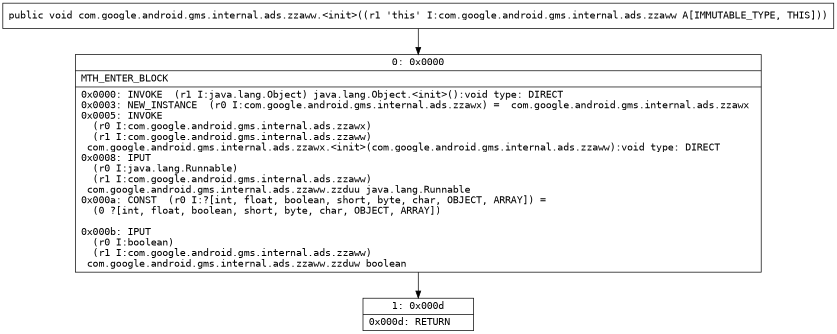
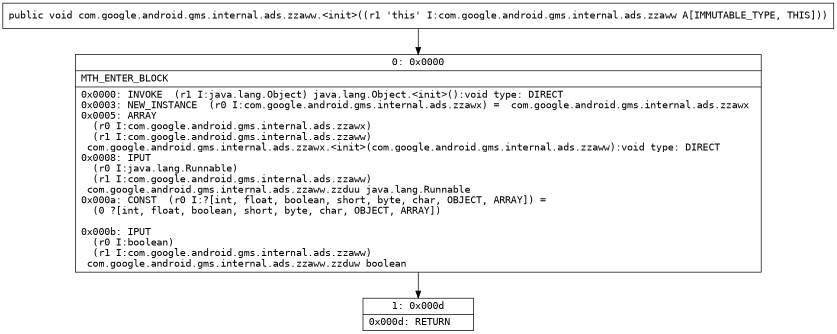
node "0: 0x0000": text "0x0005: INVOKE" -> "0x0005: ARRAY"
